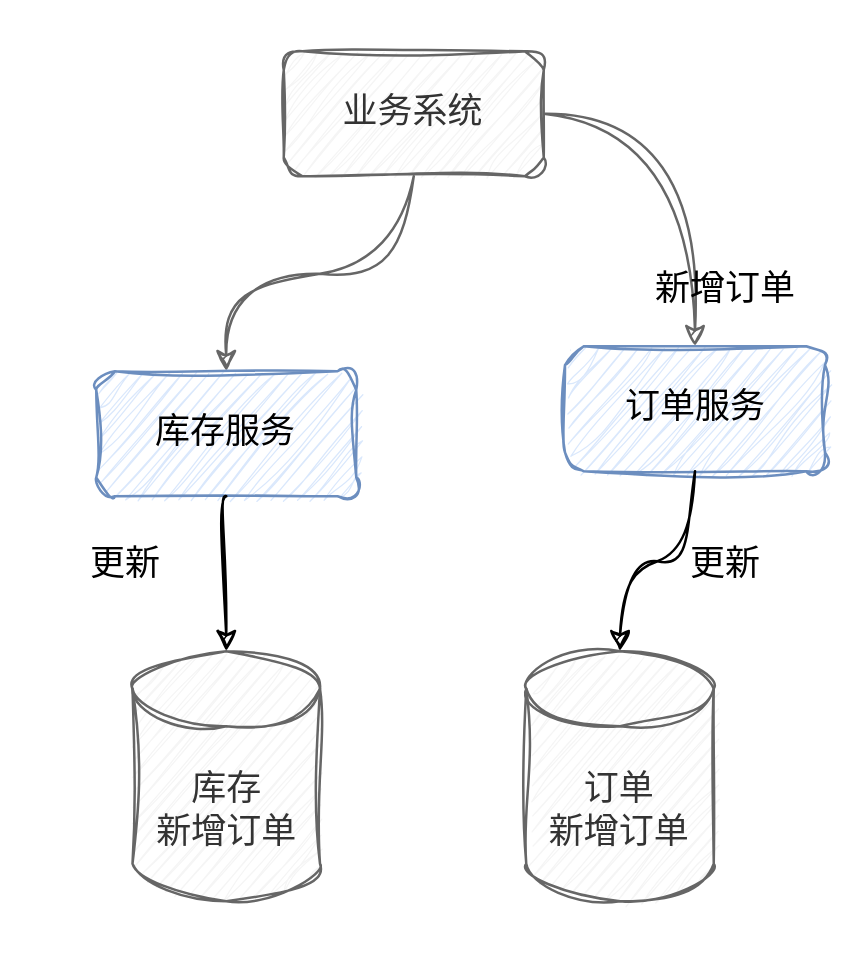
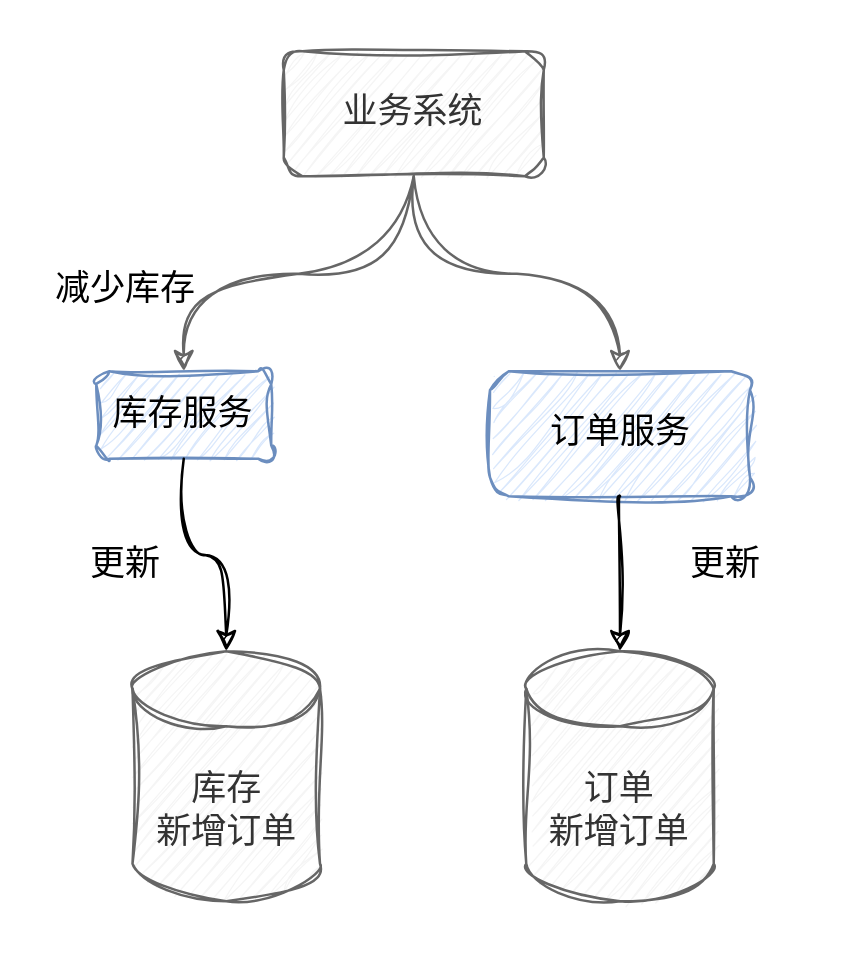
node "减少库存": added
node "新增订单": removed
node "订单服务": moved (695, 409) -> (620, 434)
node "库存服务": size 260x125 -> 175x88
